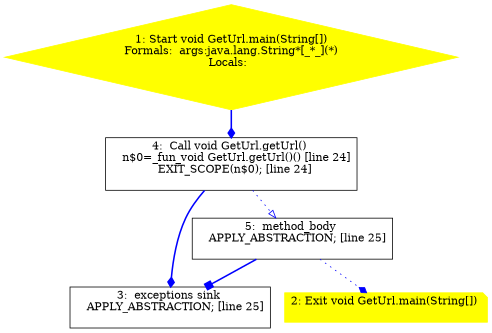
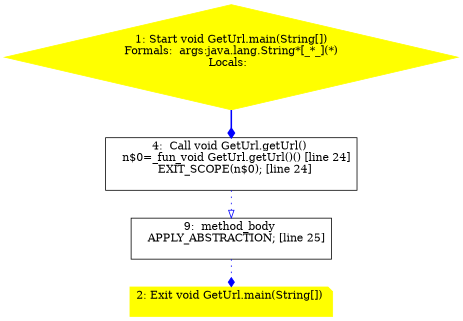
node "5:  method_body APPLY_ABSTRACTION; [line 25]": label "5:  method_body APPLY_ABSTRACTION; [line 25]" -> "9:  method_body APPLY_ABSTRACTION; [line 25]"
node "3:  exceptions sink APPLY_ABSTRACTION; [line 25]": removed
